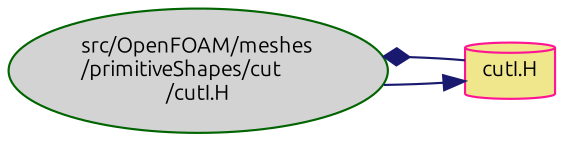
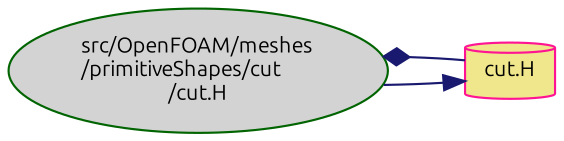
node "src/OpenFOAM/meshes /primitiveShapes/cut /cutI.H": label "src/OpenFOAM/meshes /primitiveShapes/cut /cutI.H" -> "src/OpenFOAM/meshes /primitiveShapes/cut /cut.H"
node "cutI.H": label "cutI.H" -> "cut.H"
